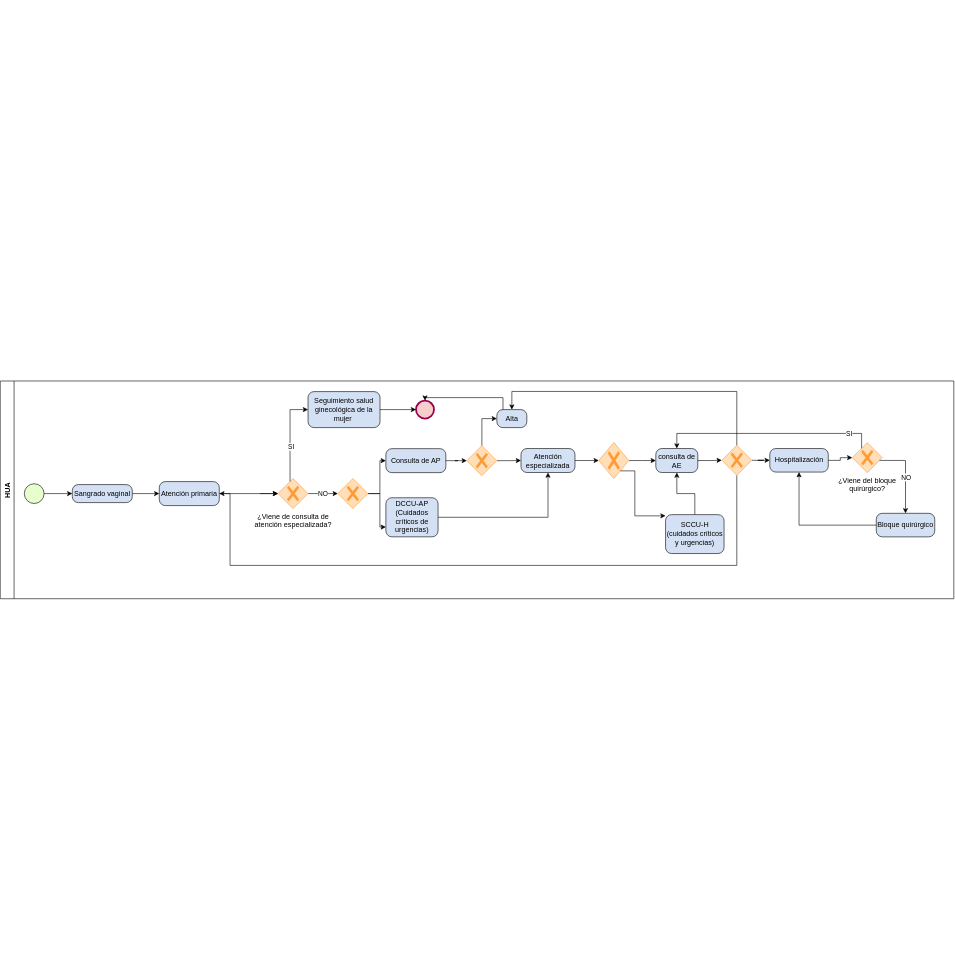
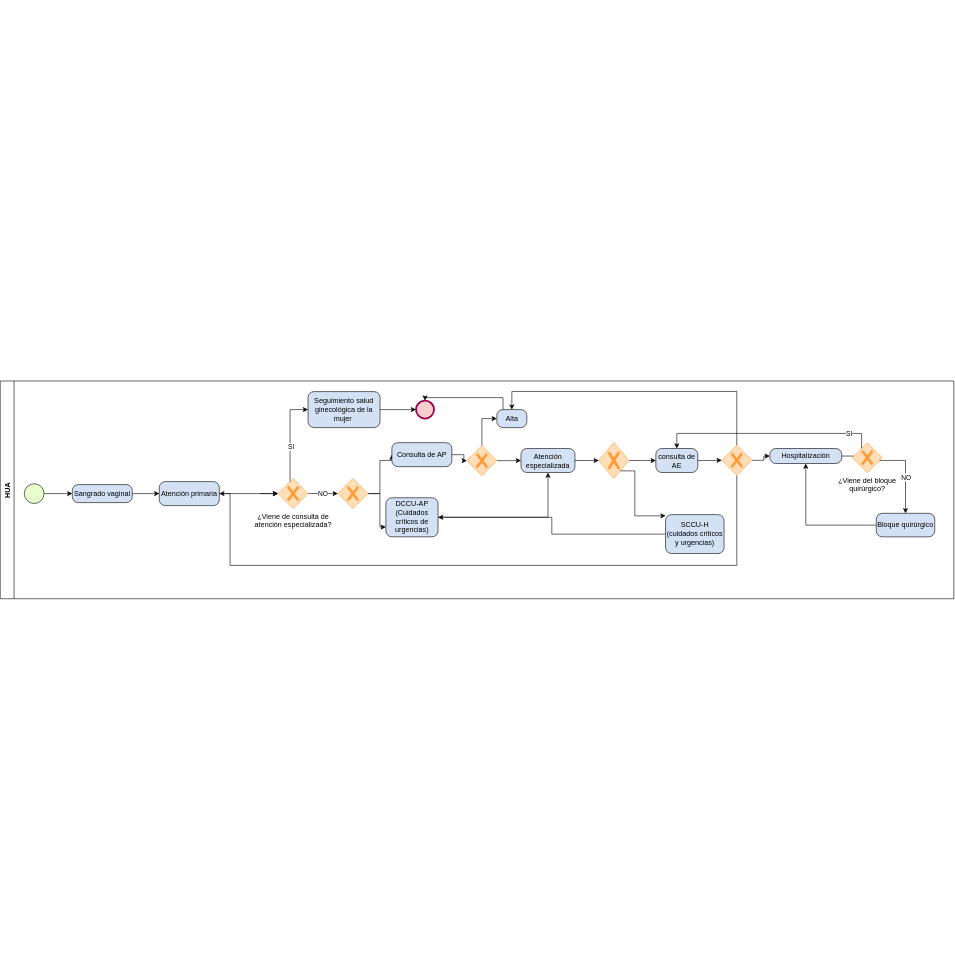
node "Hospitalización": size 59x24 -> 72x15
node "Consulta de AP": moved (416, 461) -> (422, 455)
edge "SCCU-H (cuidados críticos y urgencias)" -> "consulta de AE": now "SCCU-H (cuidados críticos y urgencias)" -> "DCCU-AP (Cuidados críticos de urgencias)"
